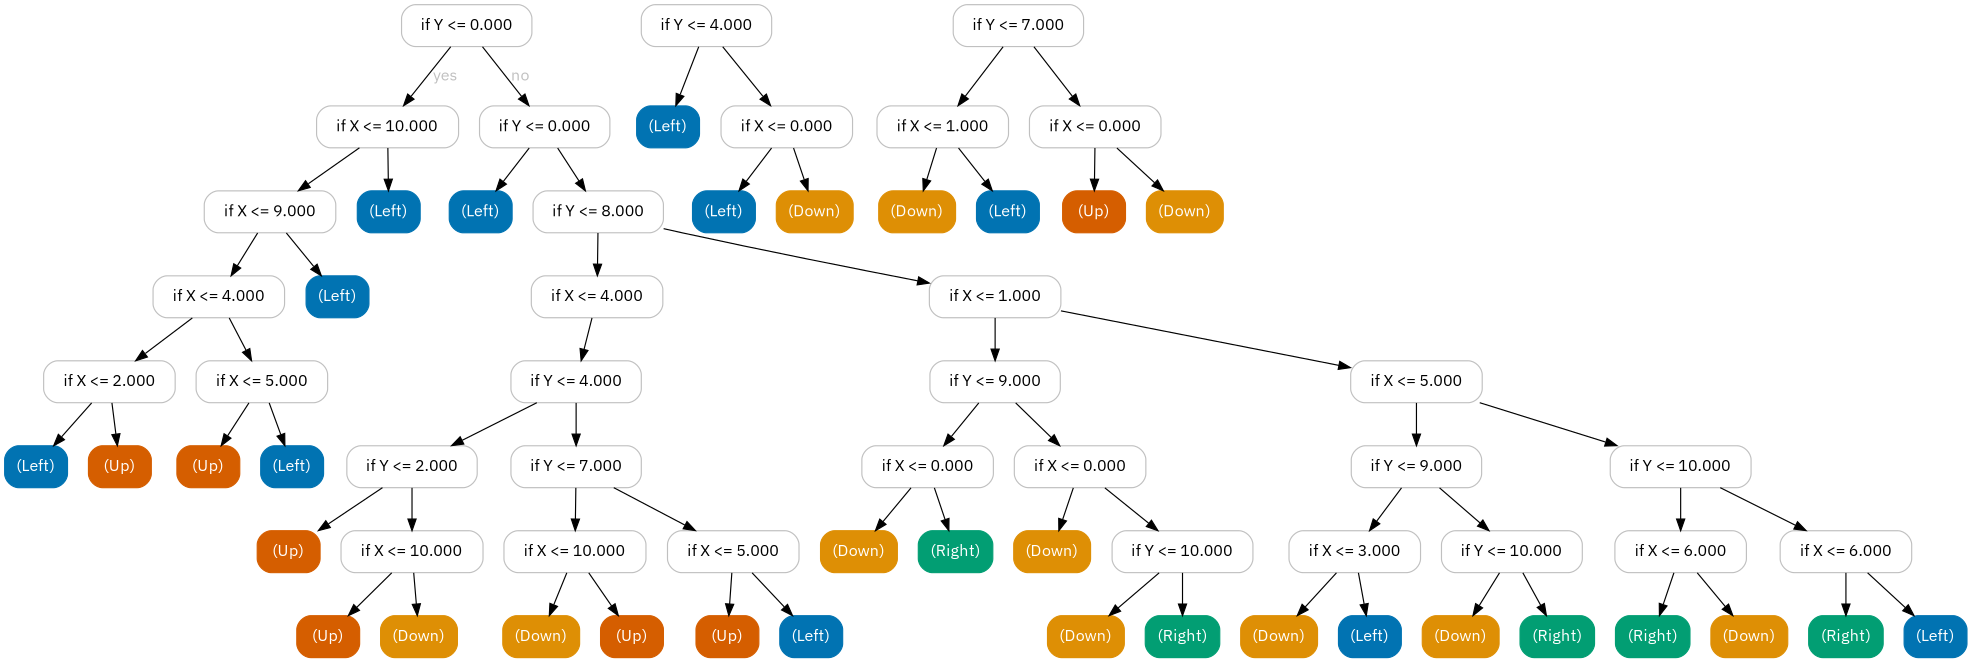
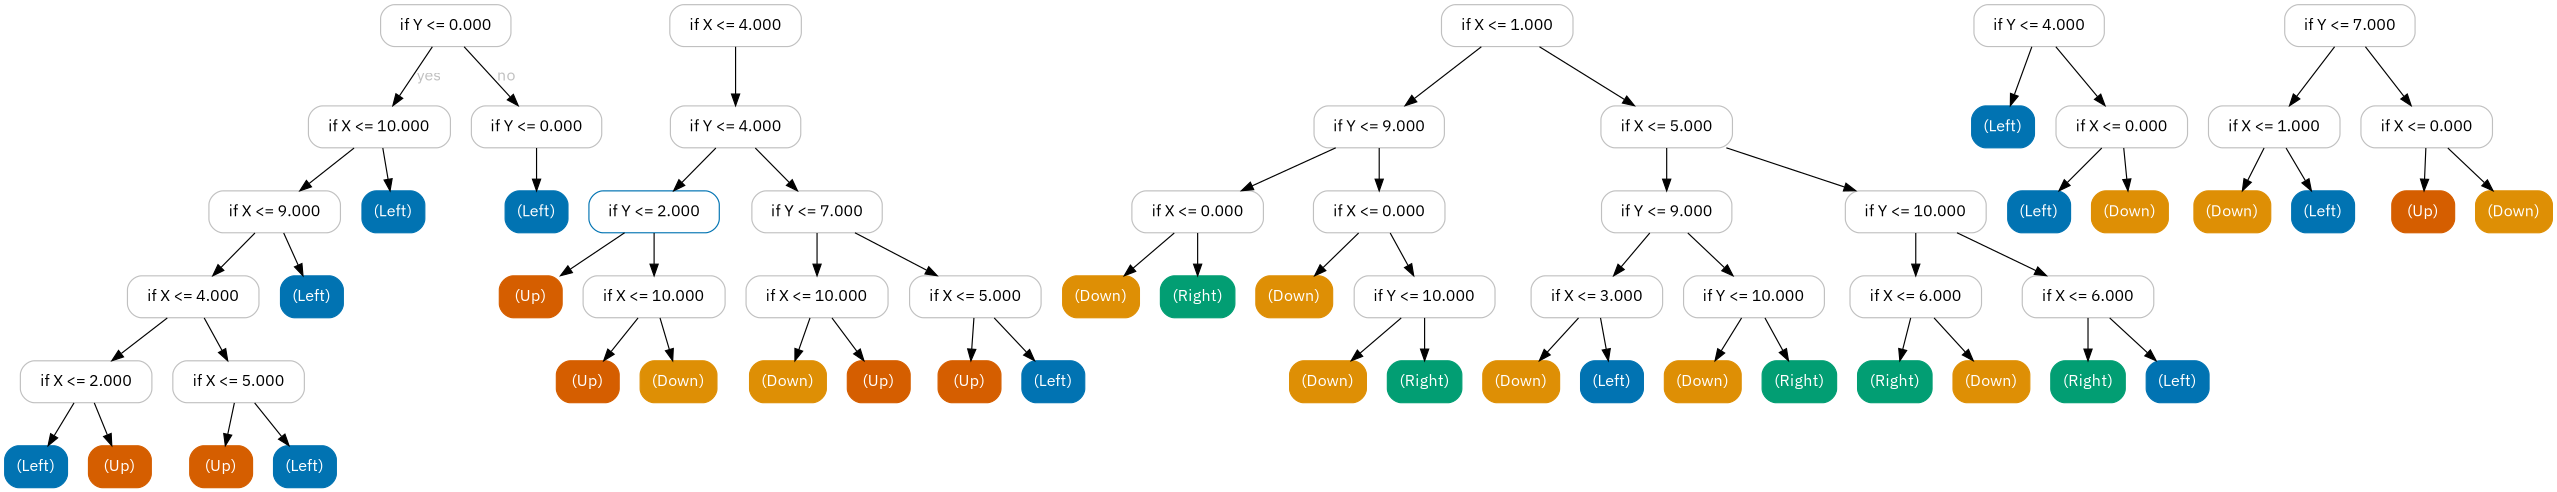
node "if Y <= 8.000": removed
node "if Y <= 2.000": color gray -> #0173b2
